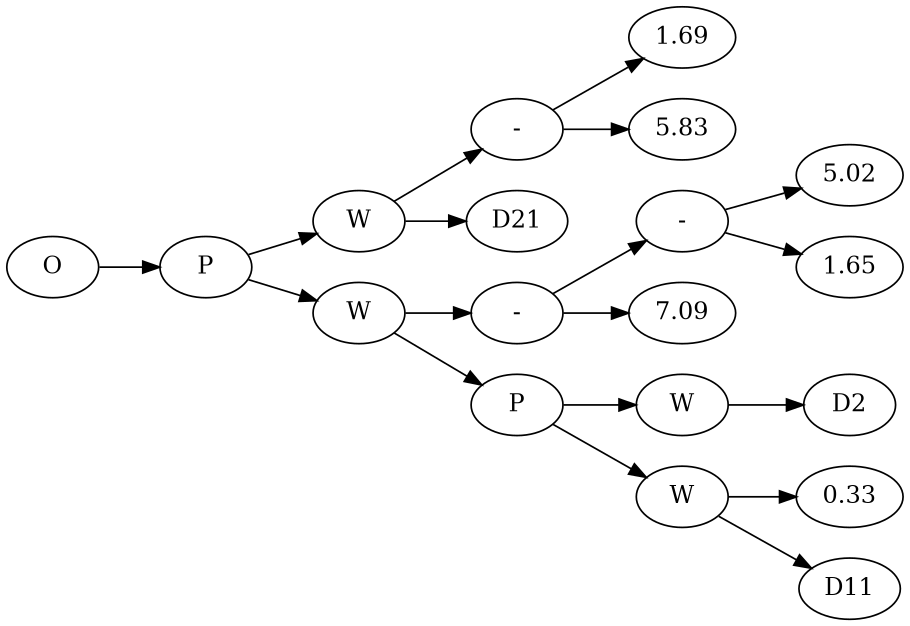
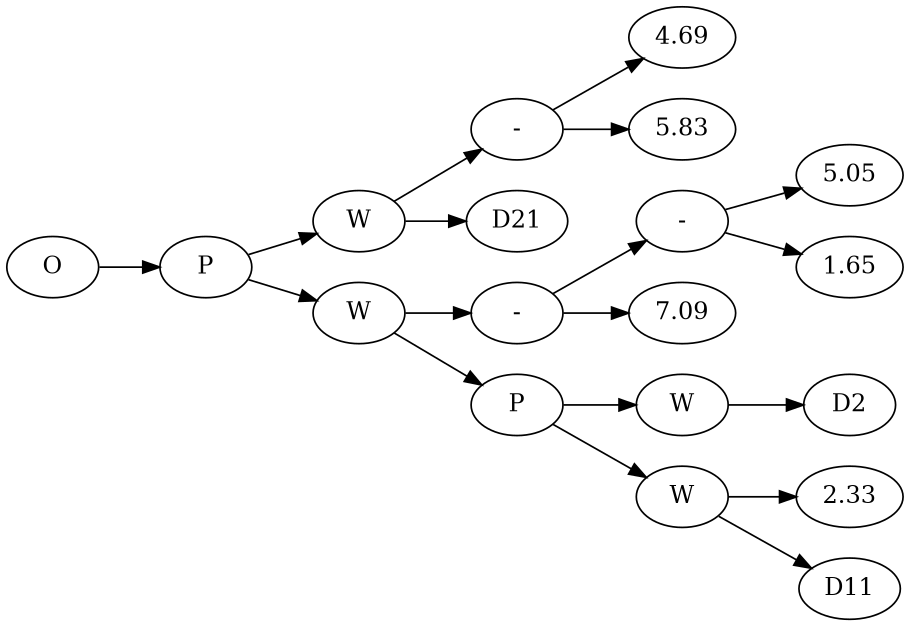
node "1.69": label "1.69" -> "4.69"
node "5.02": label "5.02" -> "5.05"
node "0.33": label "0.33" -> "2.33"
